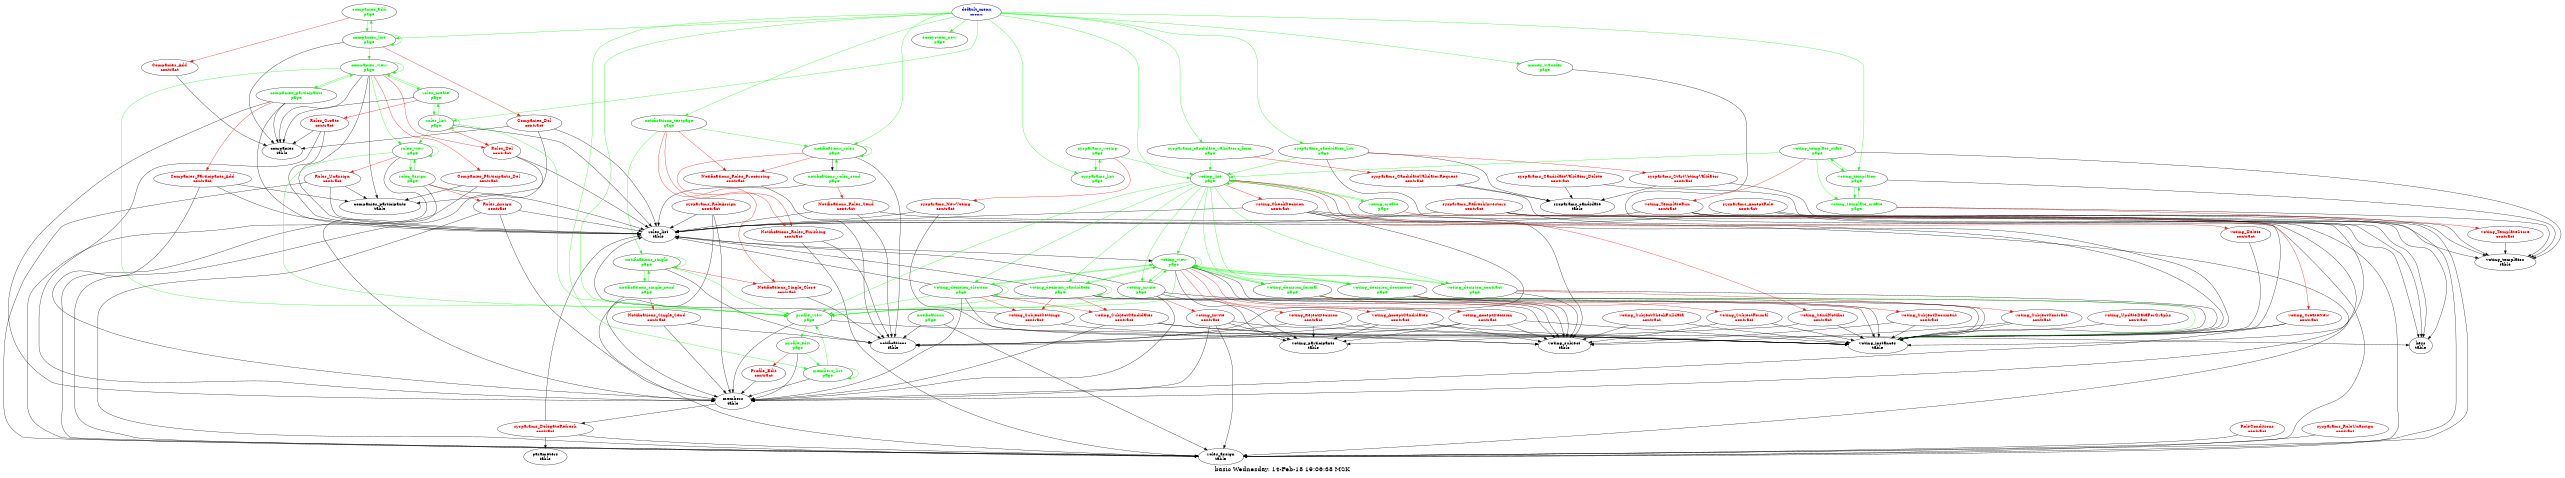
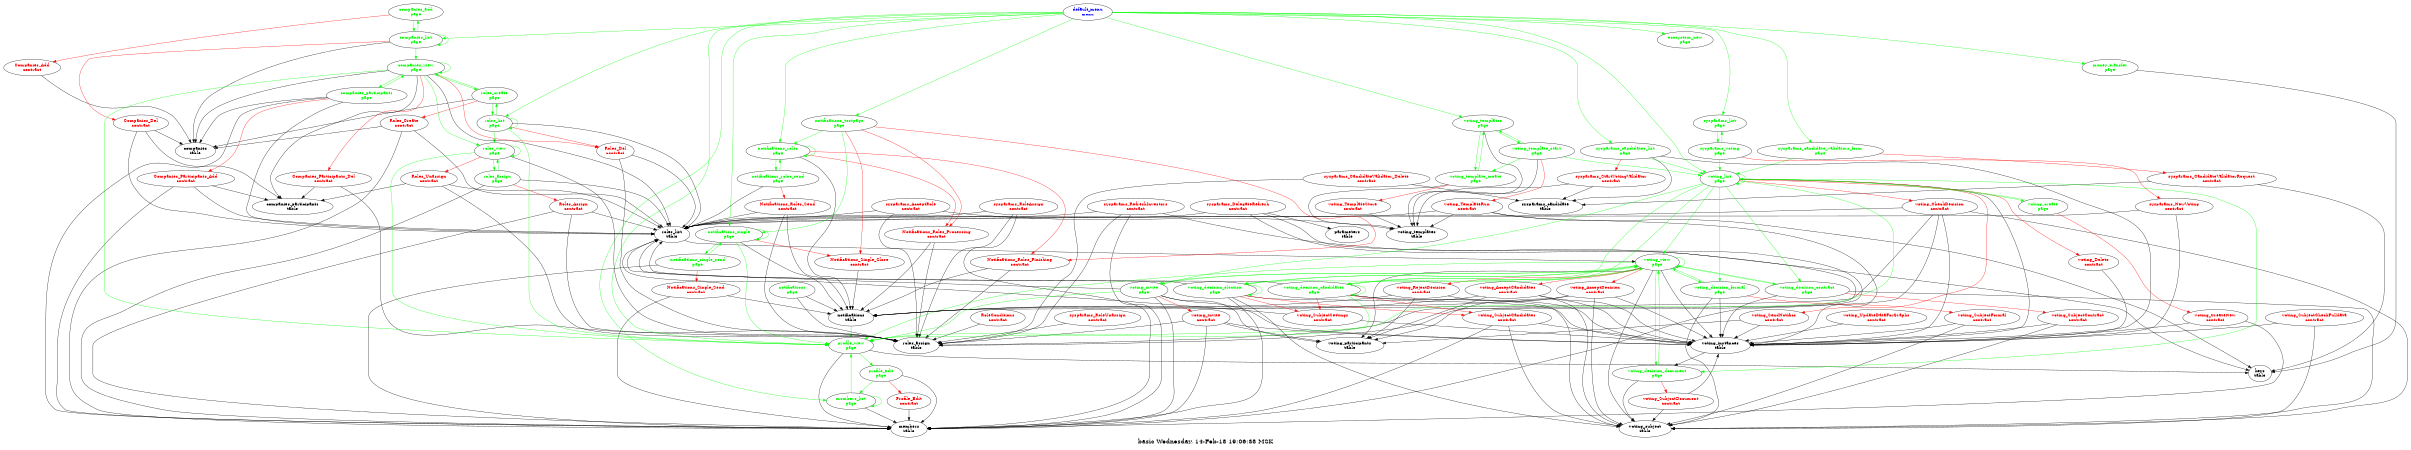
edge "default_menu menu" -> "notifications_single page": added
edge "notifications_roles page" -> "notifications_roles_send page": color black -> green
edge "Notifications_Roles_Processing contract" -> "roles_assign table": added
edge "voting_decision_election page" -> "profile_view page": now "notifications table" -> "profile_view page"
edge "voting_decision_formal page" -> "voting_instances table": color green -> black
edge "voting_decision_document page" -> "voting_instances table": reversed
edge "members table" -> "sysparams_DelegateRefresh contract": reversed
